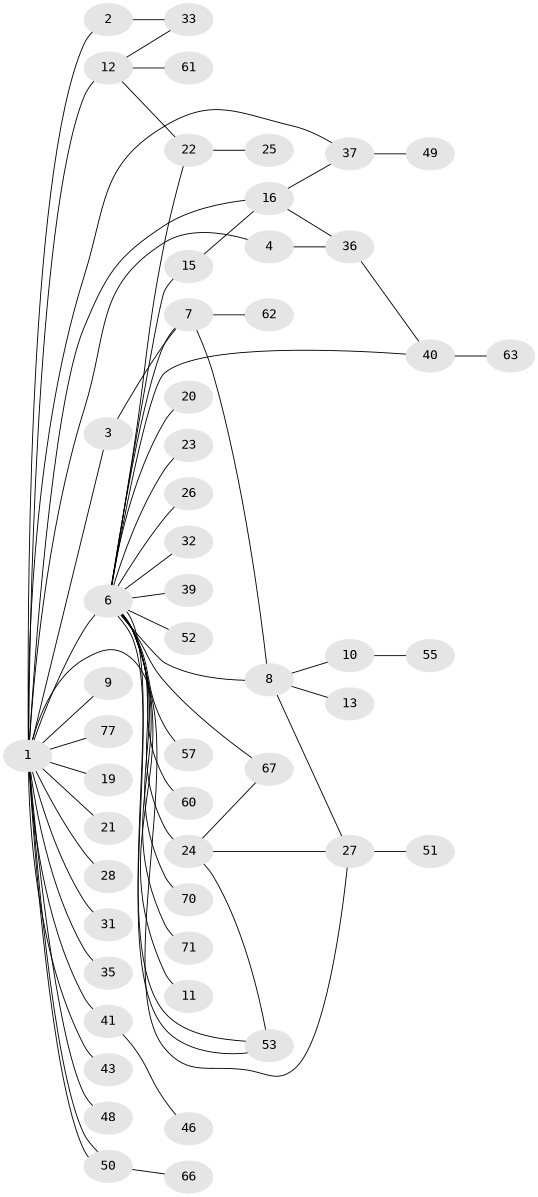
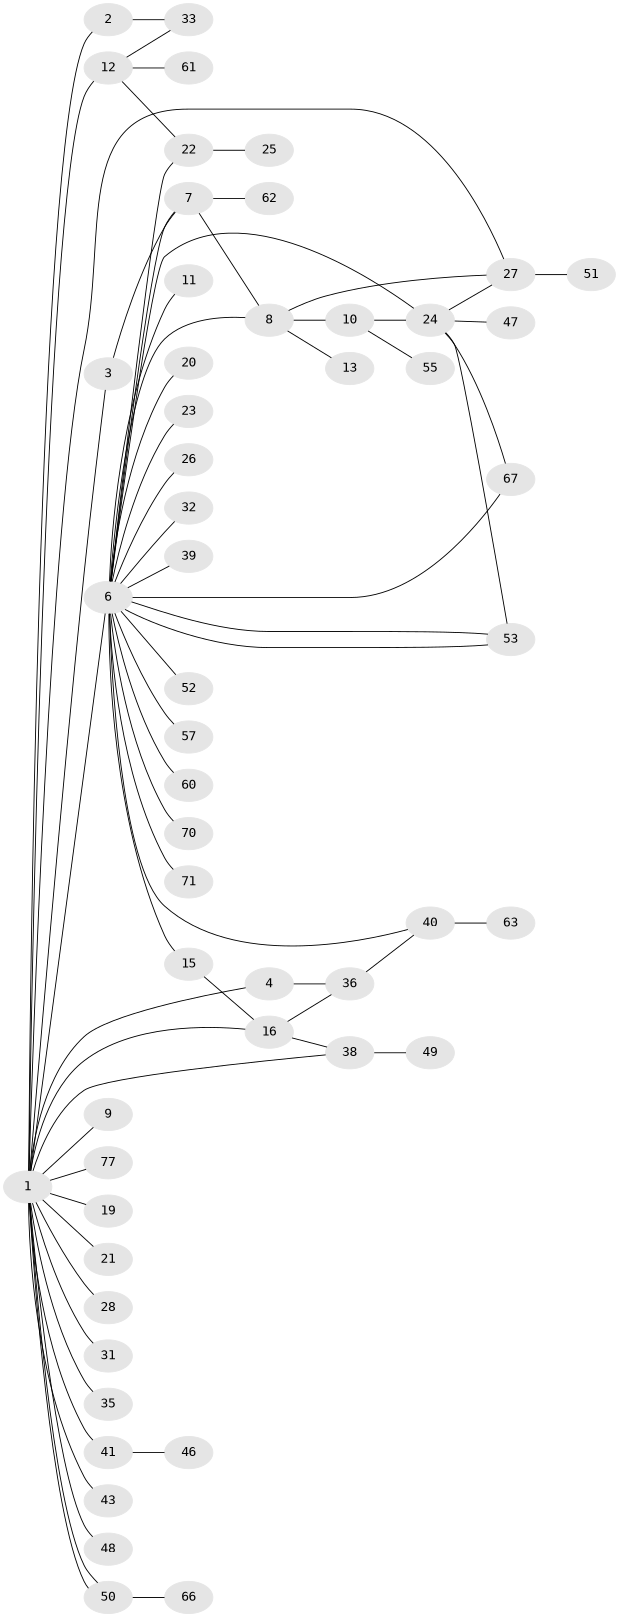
node "37": label "37" -> "38"
edge "10" -- "24": added
node "47": added
